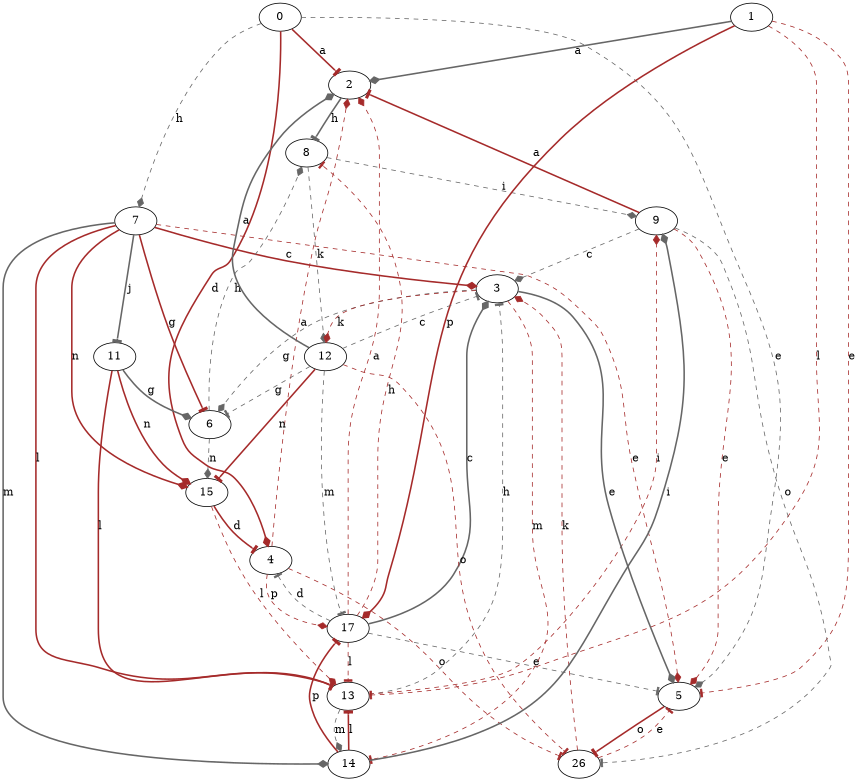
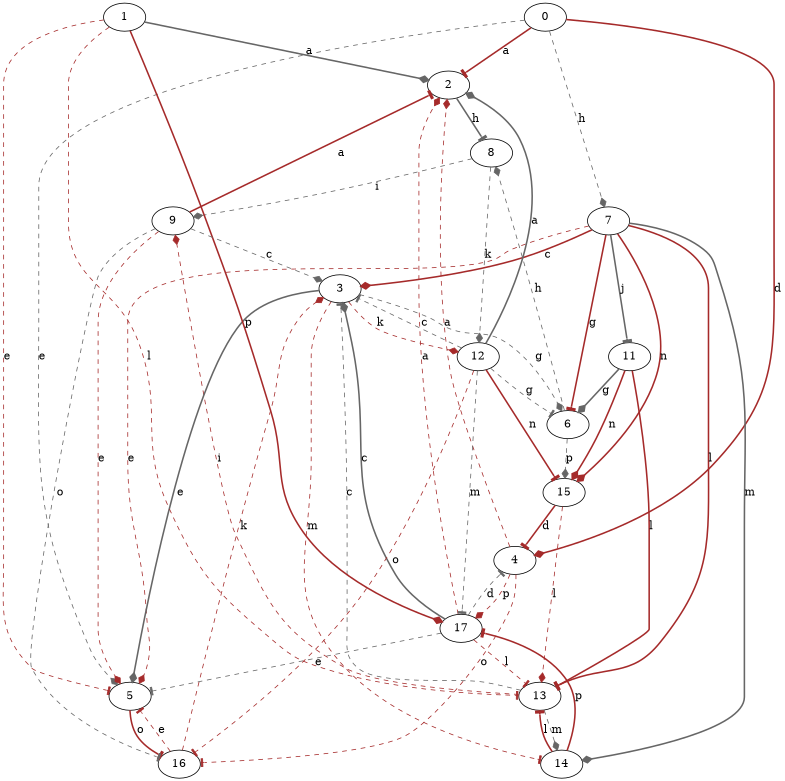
edge "17" -> "8": removed, label "h"
edge "6" -> "15": label "n" -> "p"
edge "13" -> "3": label "h" -> "c"
edge "14" -> "9": removed, label "i"
node "26": label "26" -> "16"
